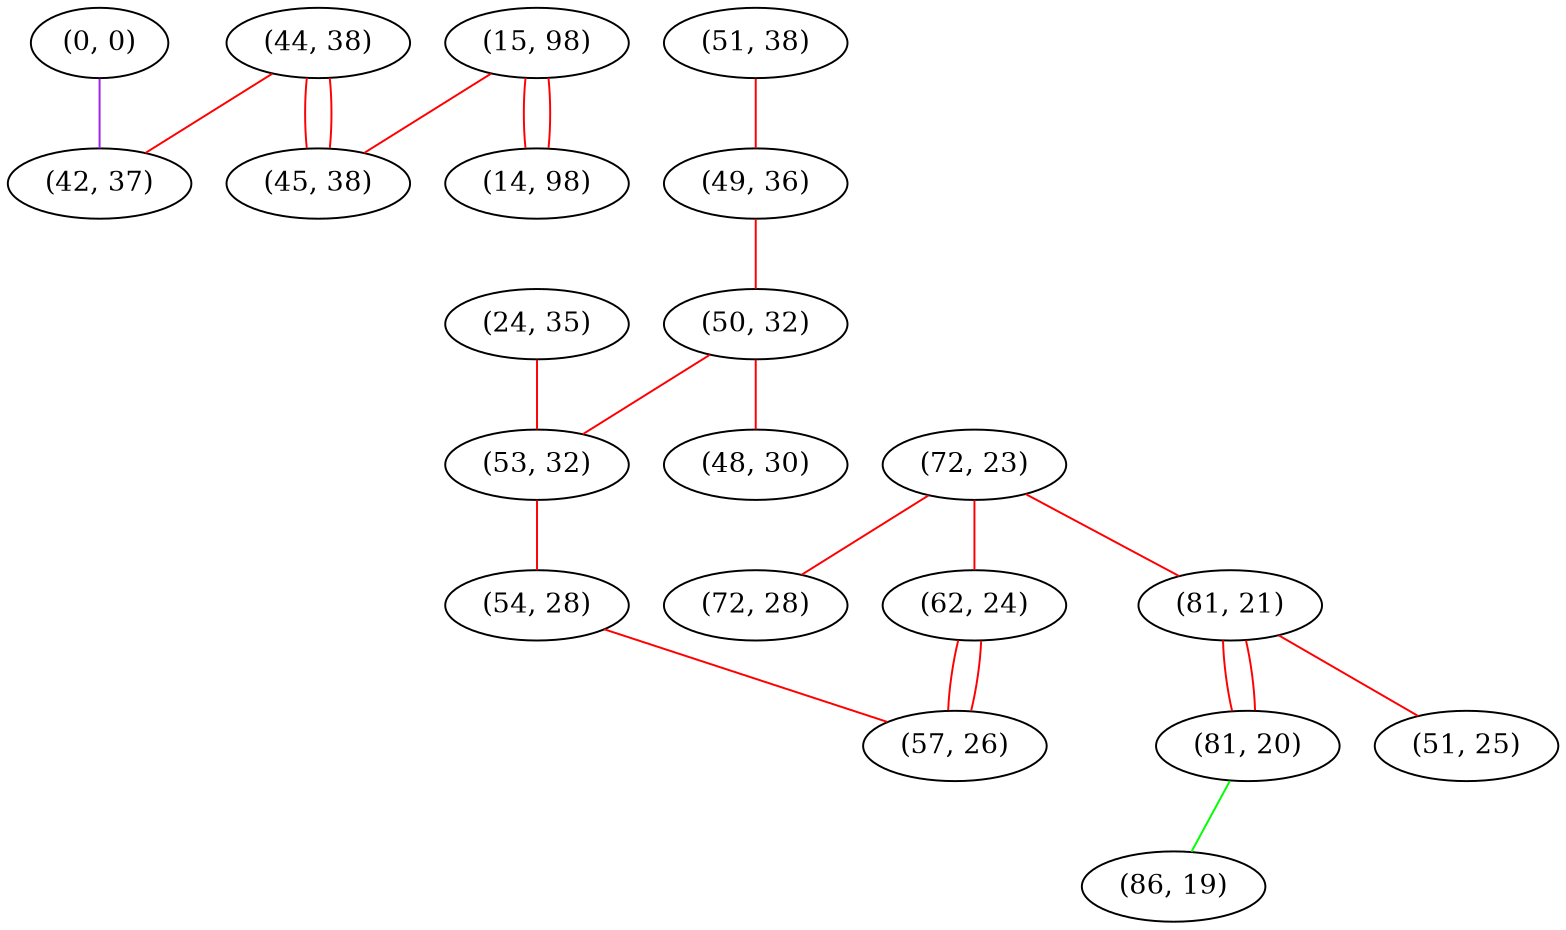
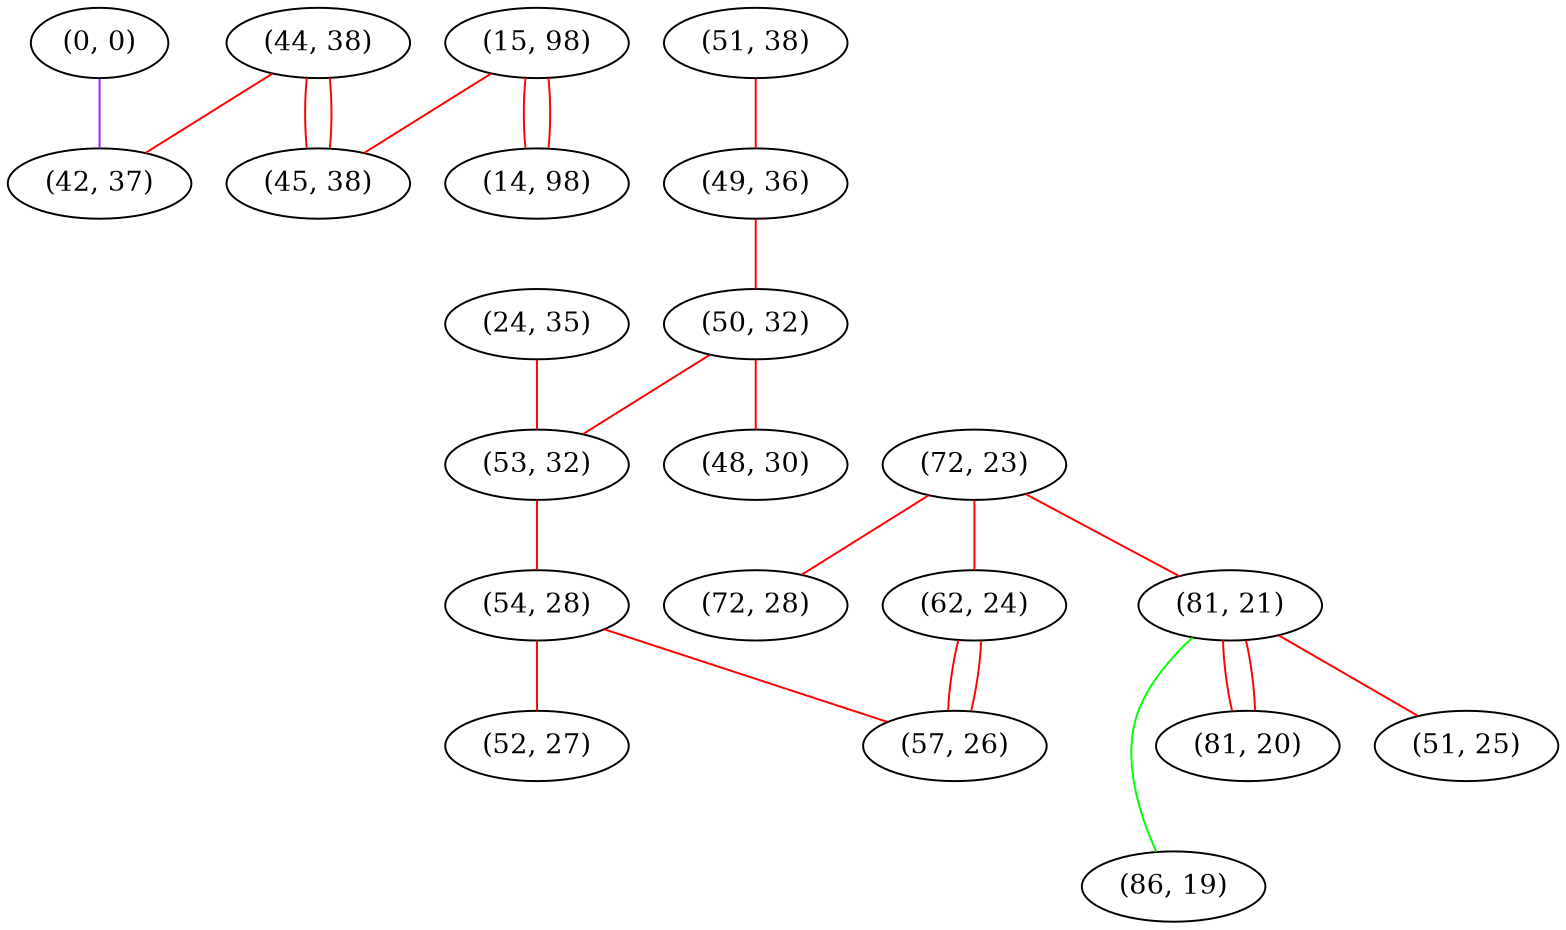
node "(52, 27)": added
edge "(81, 20)" -- "(86, 19)": now "(81, 21)" -- "(86, 19)"
